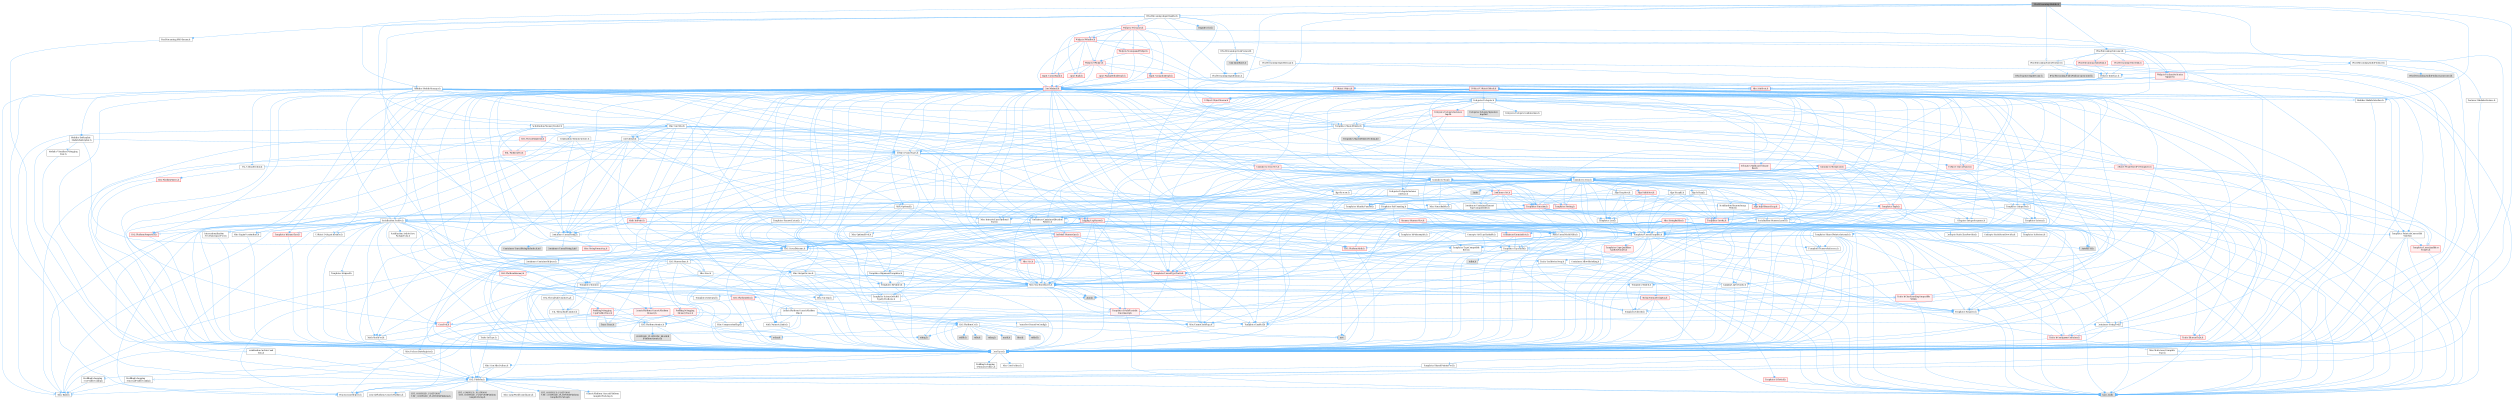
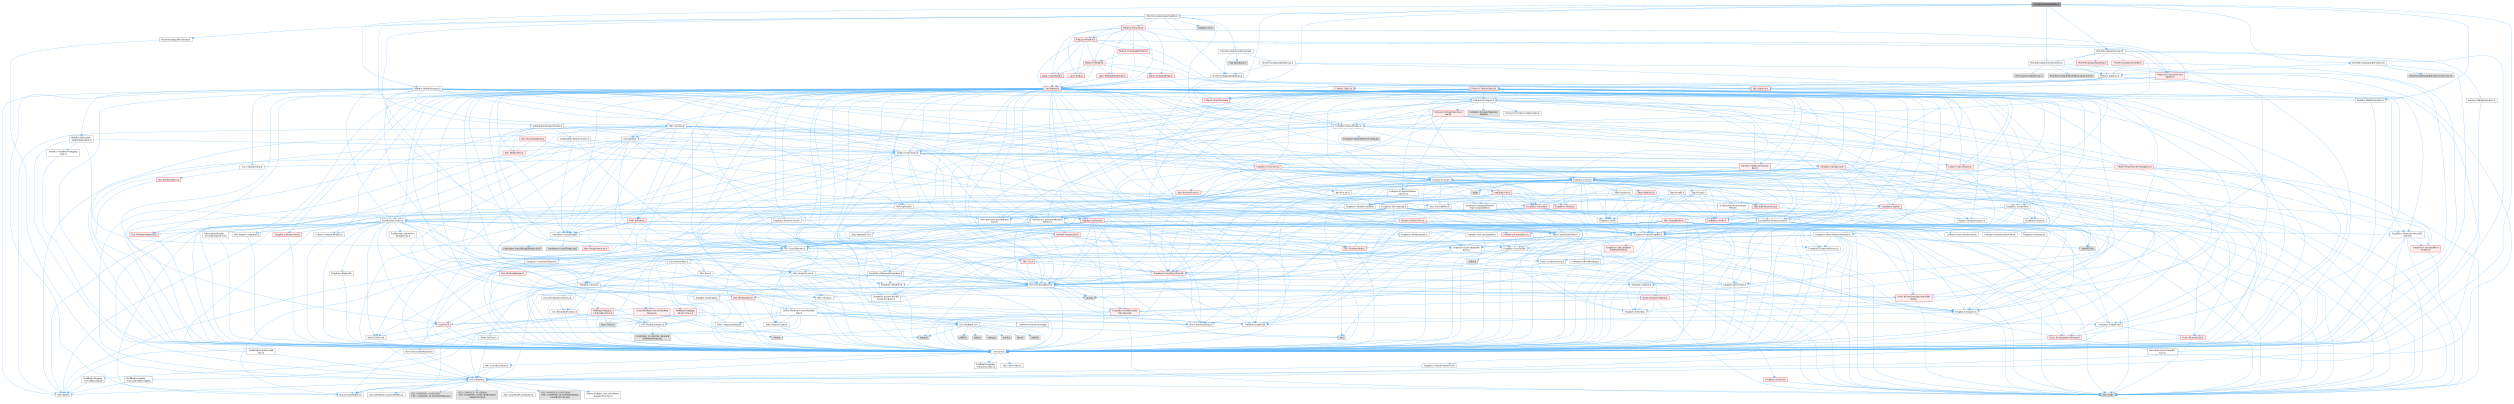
edge "Misc/CoreMisc.h" -> "HAL/ThreadSingleton.h": now "Misc/CoreMisc.h" -> "HAL/PlatformTLS.h"
node "Misc/ReverseIterate.h": added
edge "Traits/IntType.h" -> "CoreTypes.h": now "Math/IntPoint.h" -> "CoreTypes.h"
